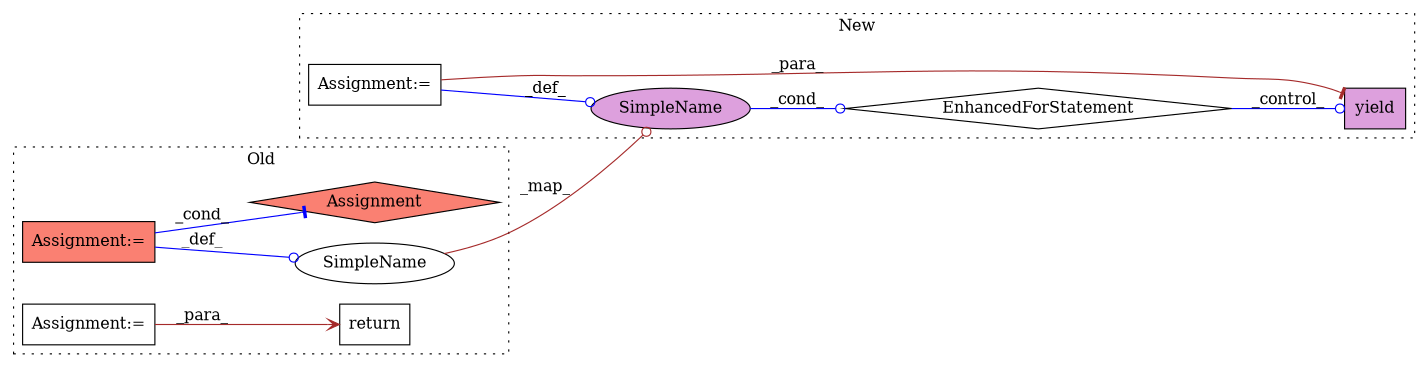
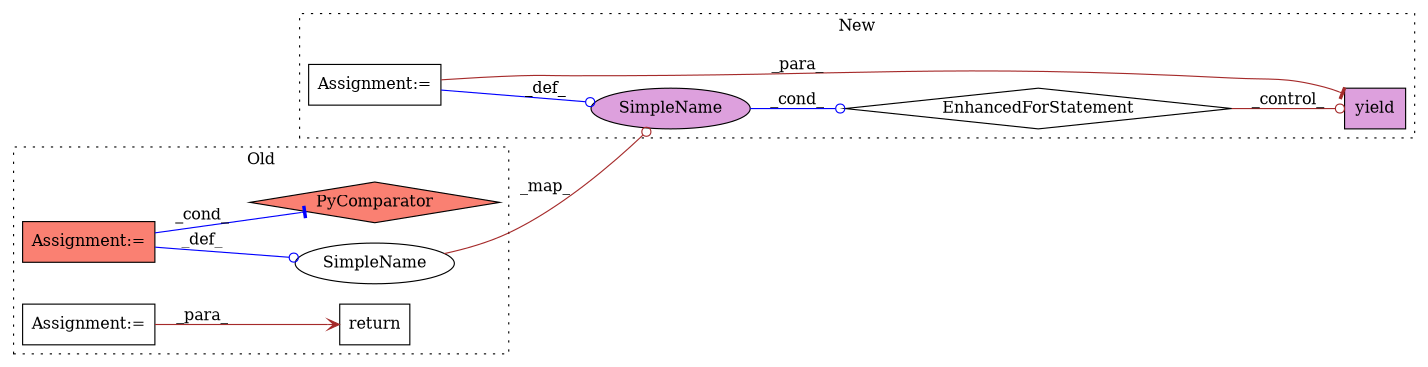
edge "EnhancedForStatement" -> "yield": color blue -> brown
node "Assignment": label "Assignment" -> "PyComparator"
